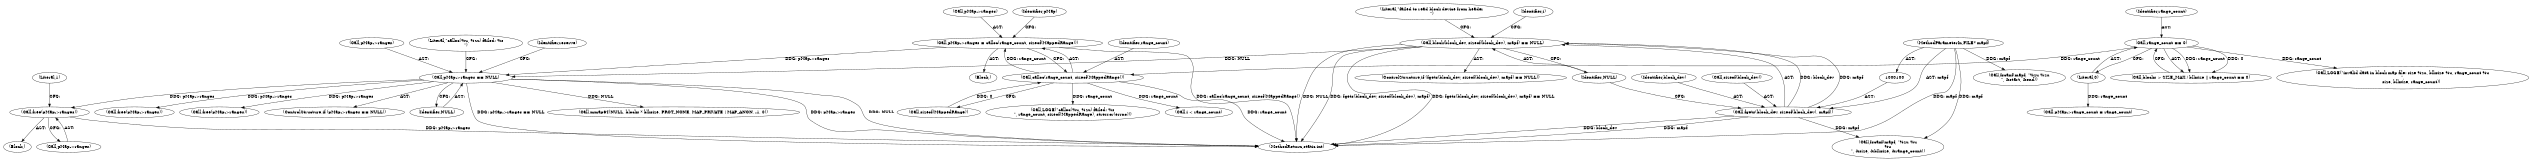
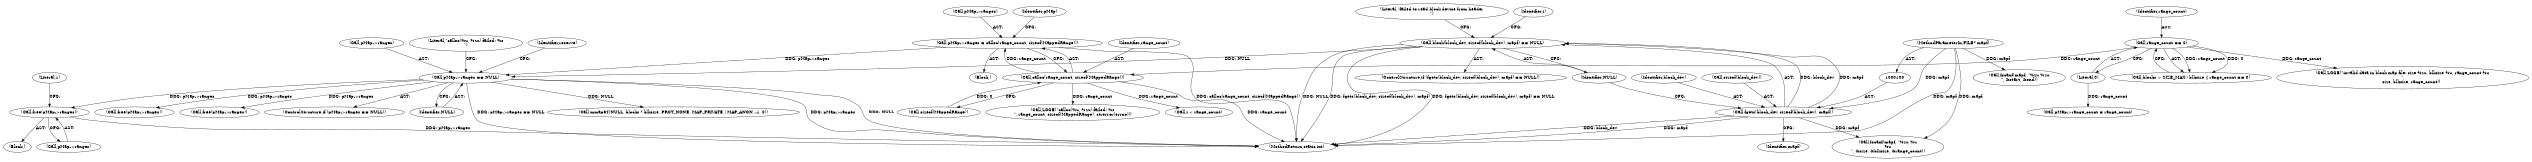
edge "(MethodParameterIn,FILE* mapf)" -> "(Call,fgets(block_dev, sizeof(block_dev), mapf))": label "AST: mapf" -> "DDG: mapf"
node "(Identifier,mapf)": added
